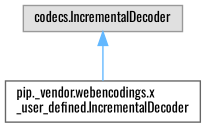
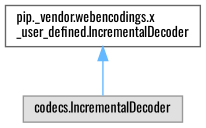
edge "pip._vendor.webencodings.x _user_defined.IncrementalDecoder" -> "codecs.IncrementalDecoder": reversed
